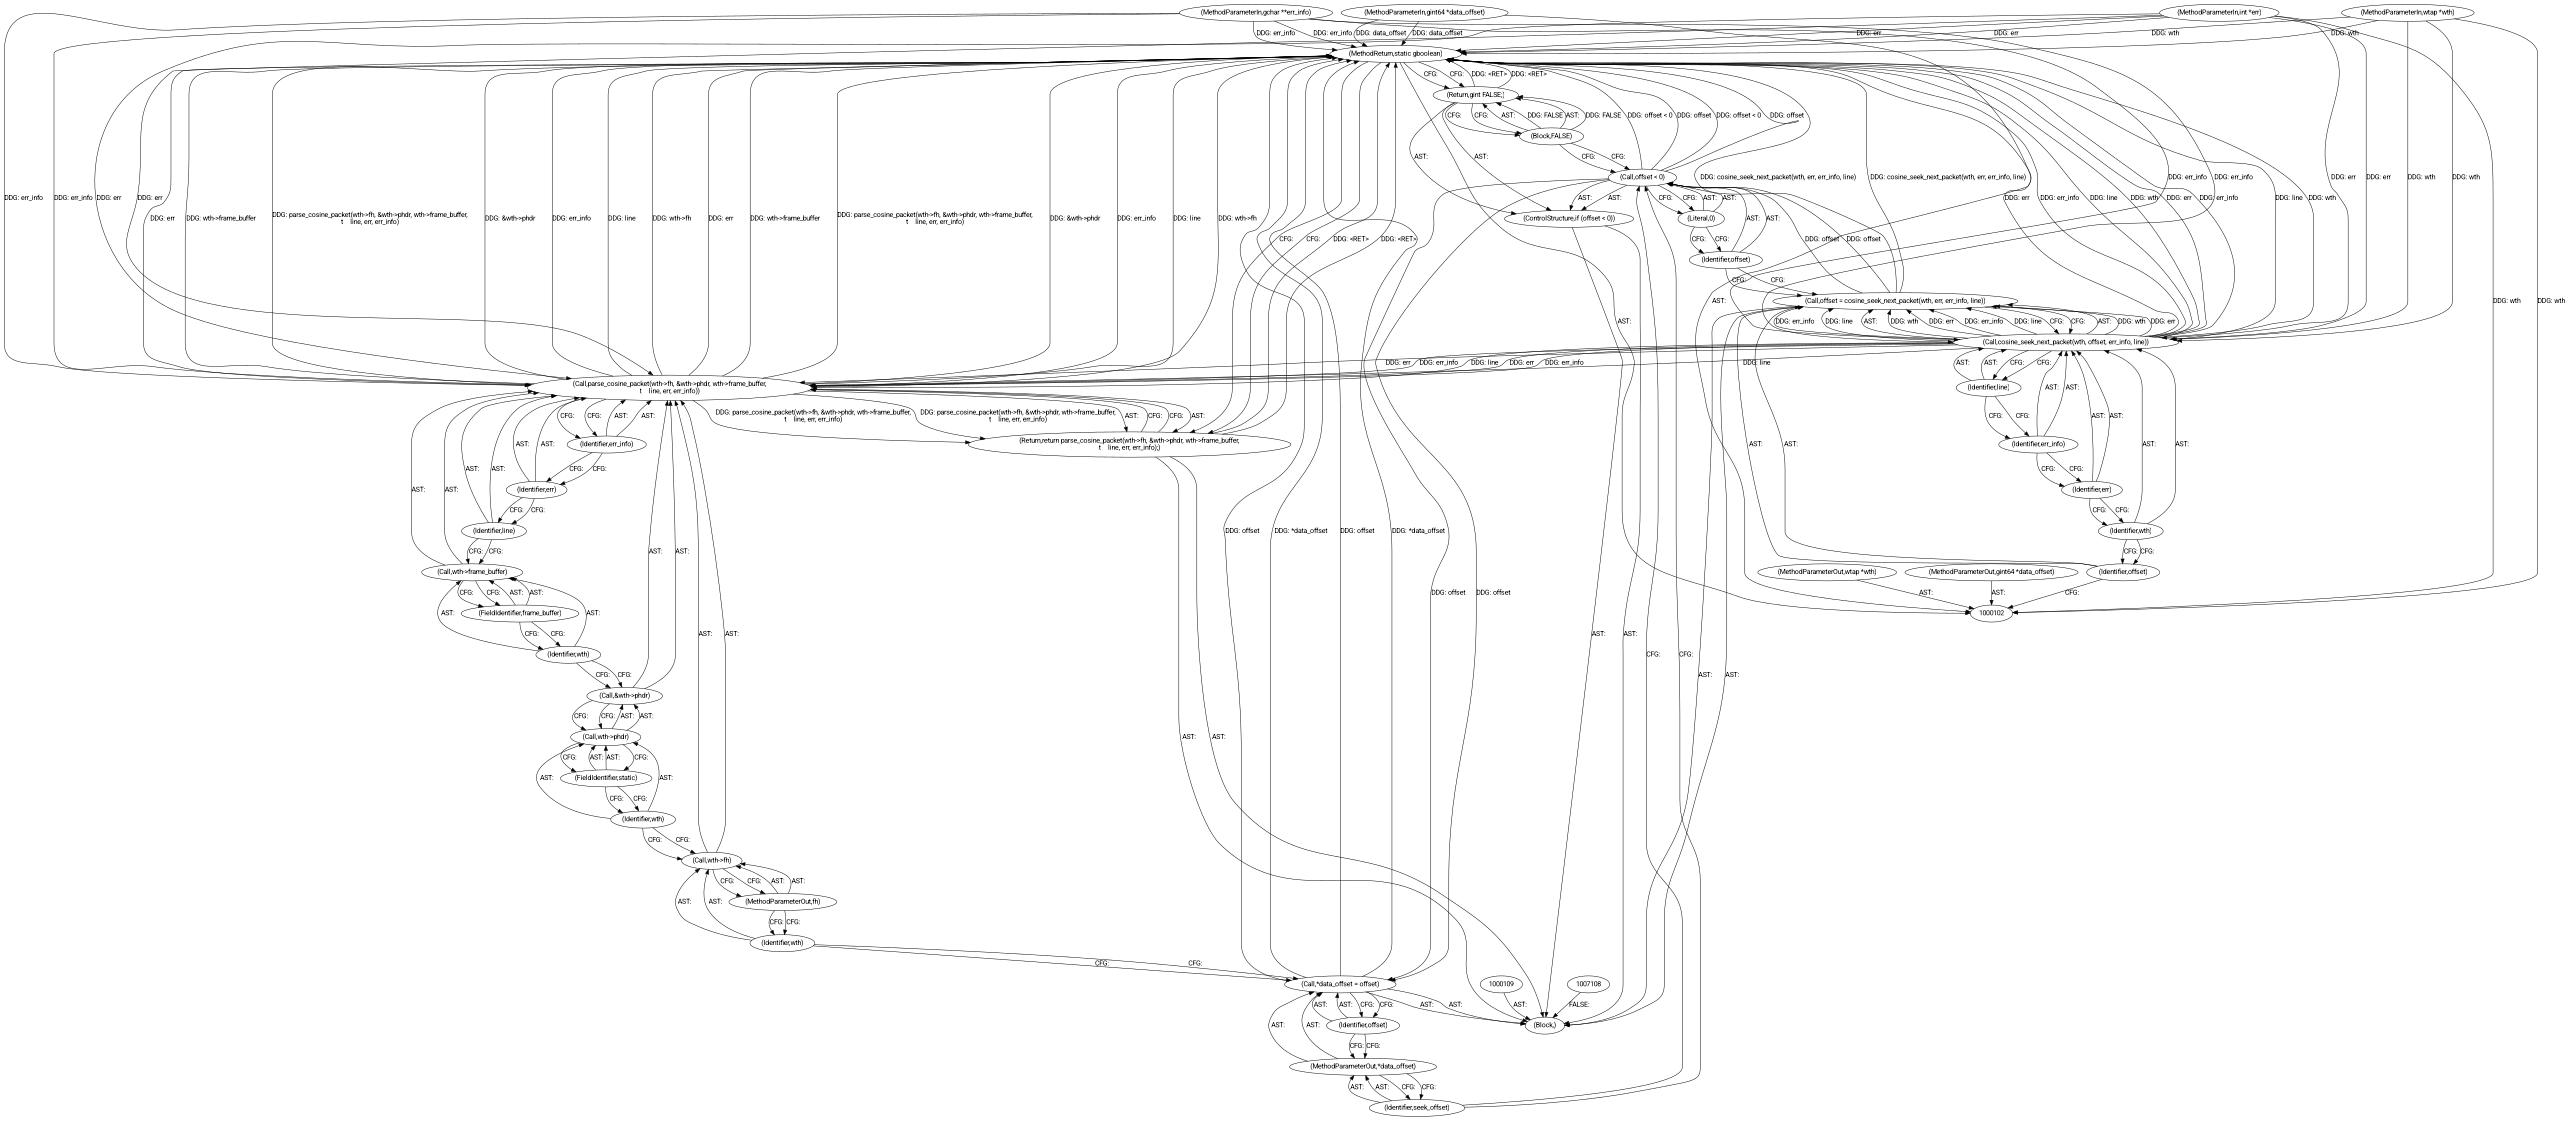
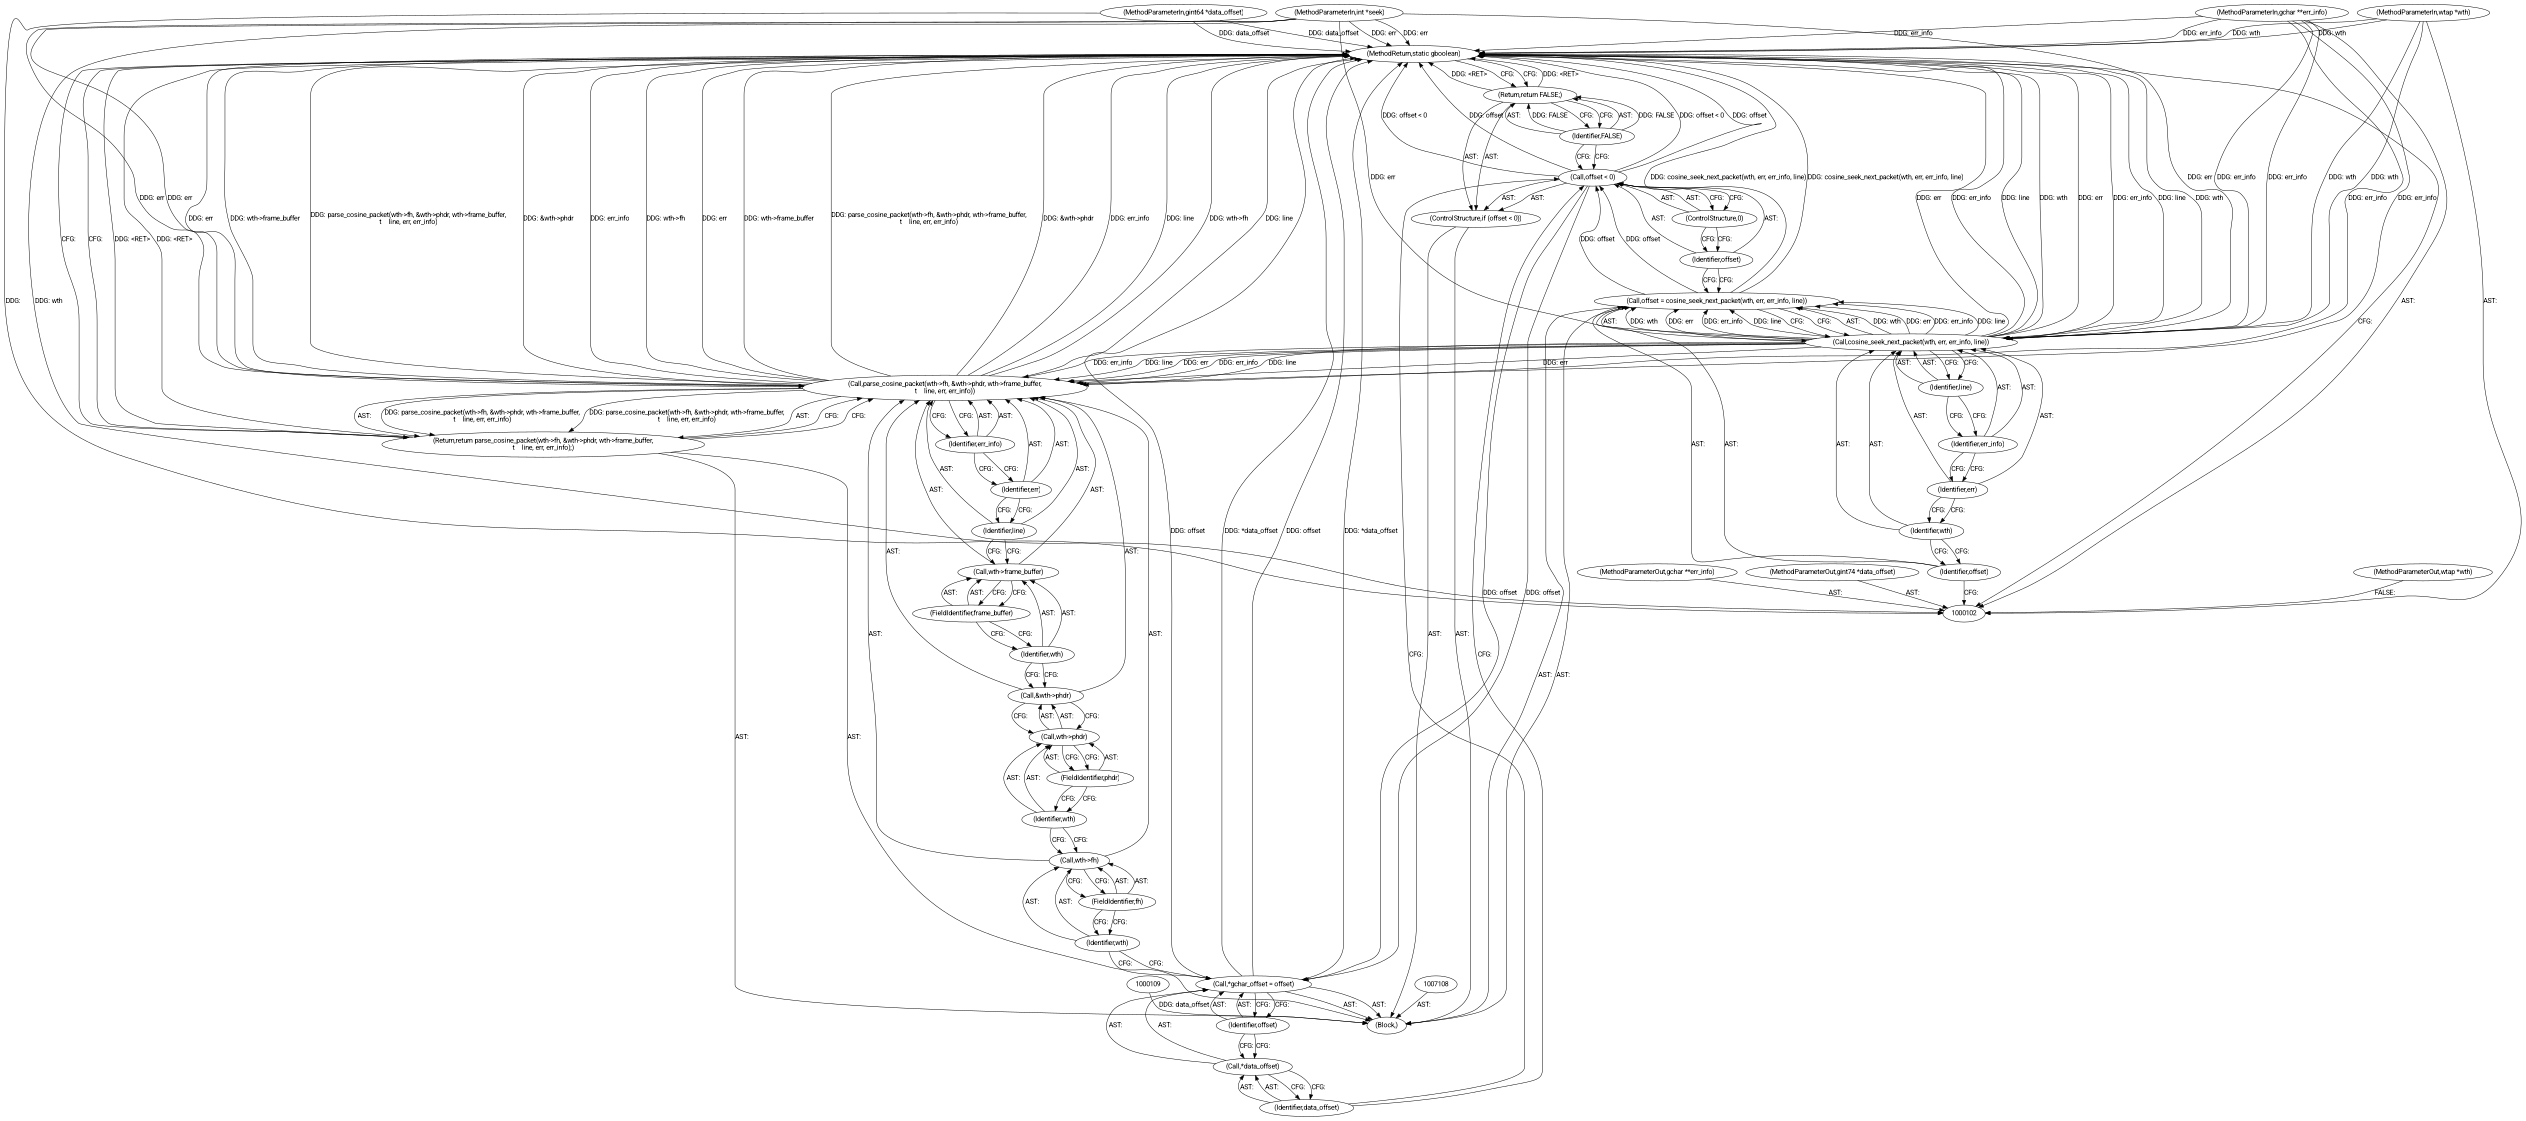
node "(MethodParameterIn,int *err)": label "(MethodParameterIn,int *err)" -> "(MethodParameterIn,int *seek)"
node "(Return,gint FALSE;)": label "(Return,gint FALSE;)" -> "(Return,return FALSE;)"
node "(Block,FALSE)": label "(Block,FALSE)" -> "(Identifier,FALSE)"
node "(Literal,0)": label "(Literal,0)" -> "(ControlStructure,0)"
edge "(MethodParameterIn,gint64 *data_offset)" -> "1000102": label "AST: " -> "DDG: "
edge "(MethodParameterIn,wtap *wth)" -> "1000102": label "DDG: wth" -> "AST: "
edge "(MethodReturn,static gboolean)" -> "1000102": label "AST: " -> "CFG: "
node "(Call,cosine_seek_next_packet(wth, offset, err_info, line))": label "(Call,cosine_seek_next_packet(wth, offset, err_info, line))" -> "(Call,cosine_seek_next_packet(wth, err, err_info, line))"
edge "(MethodParameterIn,gchar **err_info)" -> "1000102": added, label "AST:"
node "(MethodParameterOut,gchar **err_info)": added
node "(MethodParameterOut,gint64 *data_offset)": label "(MethodParameterOut,gint64 *data_offset)" -> "(MethodParameterOut,gint74 *data_offset)"
edge "(MethodParameterOut,wtap *wth)" -> "1000102": label "AST: " -> "FALSE: "
node "(FieldIdentifier,static)": label "(FieldIdentifier,static)" -> "(FieldIdentifier,phdr)"
node "(MethodParameterOut,fh)": label "(MethodParameterOut,fh)" -> "(FieldIdentifier,fh)"
node "(Call,*data_offset = offset)": label "(Call,*data_offset = offset)" -> "(Call,*gchar_offset = offset)"
edge "1000109" -> "(Block,)": label "AST: " -> "DDG: data_offset"
edge "1007108" -> "(Block,)": label "FALSE: " -> "AST: "
node "(MethodParameterOut,*data_offset)": label "(MethodParameterOut,*data_offset)" -> "(Call,*data_offset)"
node "(Identifier,seek_offset)": label "(Identifier,seek_offset)" -> "(Identifier,data_offset)"
